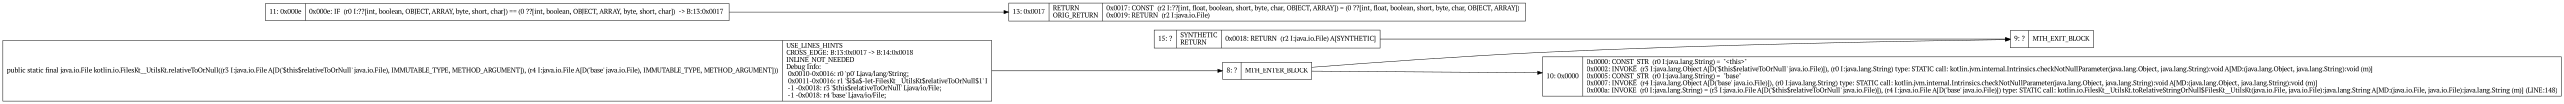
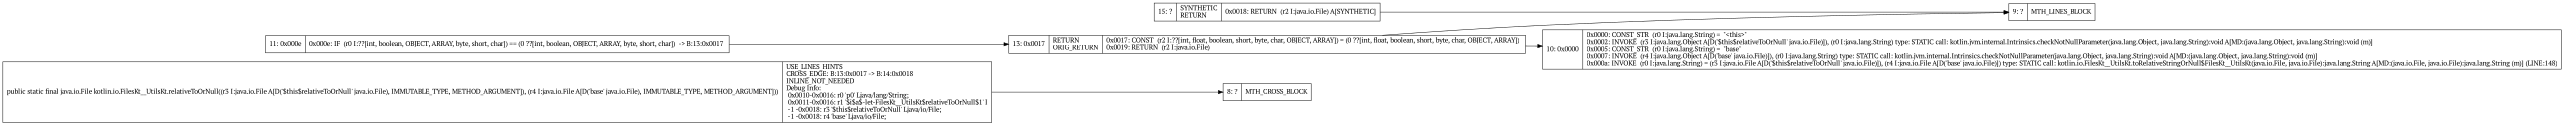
node "9: ?": text "MTH_EXIT_BLOCK" -> "MTH_LINES_BLOCK"
edge "8: ?" -> "9: ?": now "13: 0x0017" -> "9: ?"
node "8: ?": text "MTH_ENTER_BLOCK" -> "MTH_CROSS_BLOCK"
edge "8: ?" -> "10: 0x0000": now "13: 0x0017" -> "10: 0x0000"
